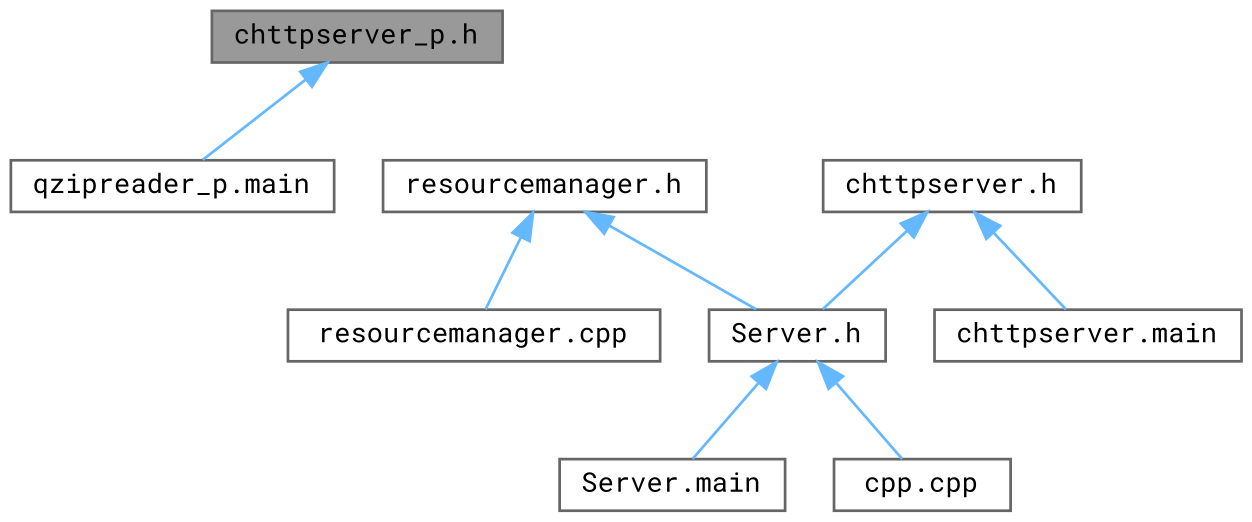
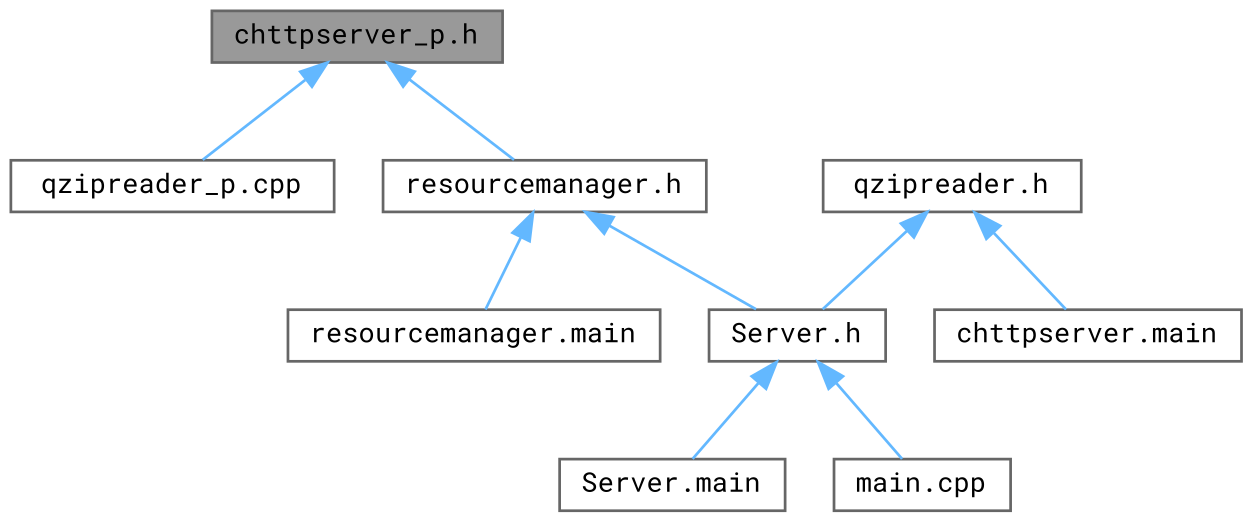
edge "resourcemanager.h" -> "chttpserver_p.h": added
node "qzipreader_p.main": label "qzipreader_p.main" -> "qzipreader_p.cpp"
node "chttpserver.h": label "chttpserver.h" -> "qzipreader.h"
node "resourcemanager.cpp": label "resourcemanager.cpp" -> "resourcemanager.main"
node "cpp.cpp": label "cpp.cpp" -> "main.cpp"
